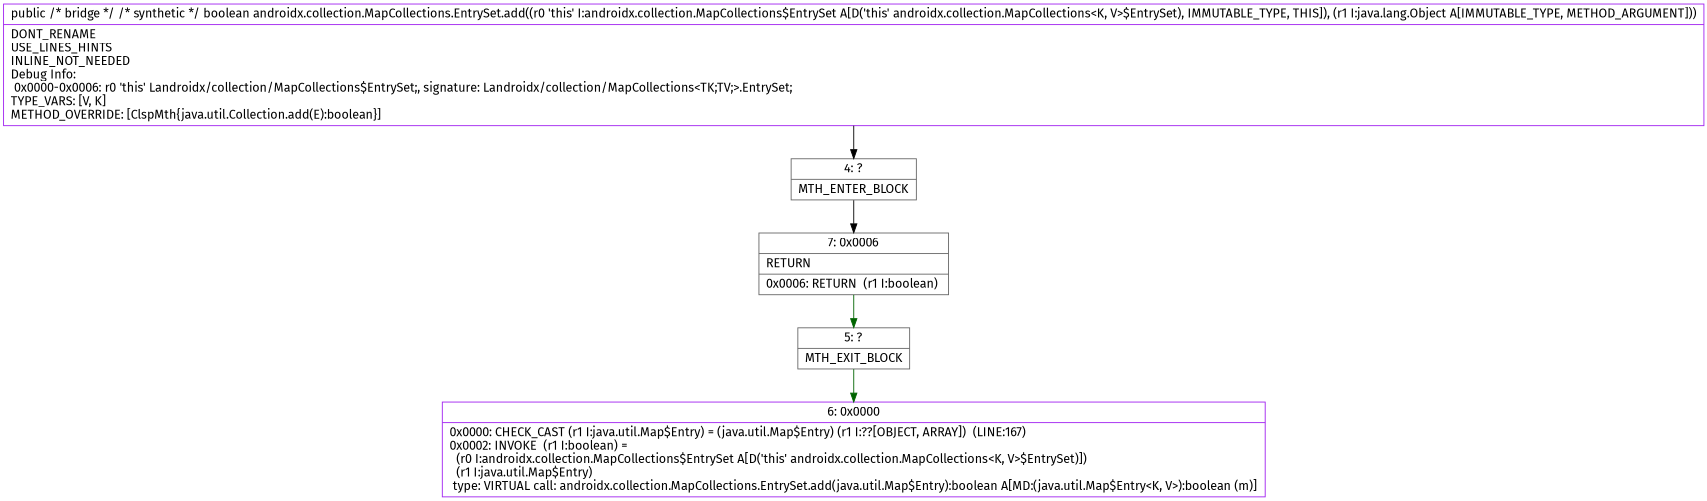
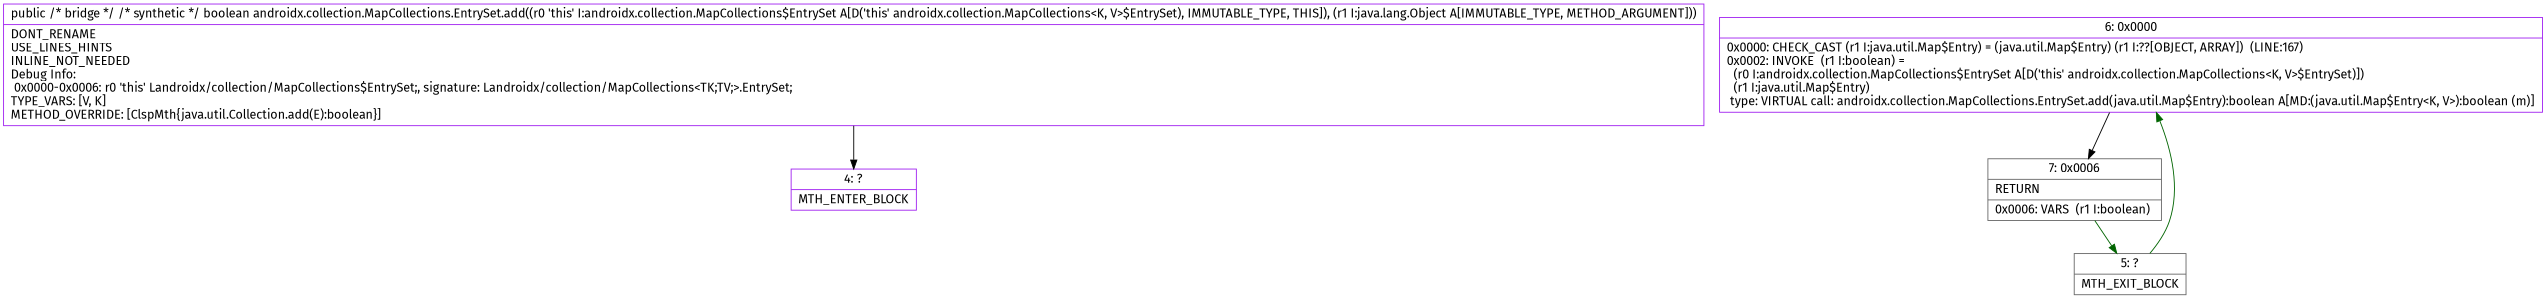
node "4: ?": color gray40 -> purple
edge "4: ?" -> "7: 0x0006": now "6: 0x0000" -> "7: 0x0006"
node "7: 0x0006": text "0x0006: RETURN  (r1 I:boolean)" -> "0x0006: VARS  (r1 I:boolean)"
